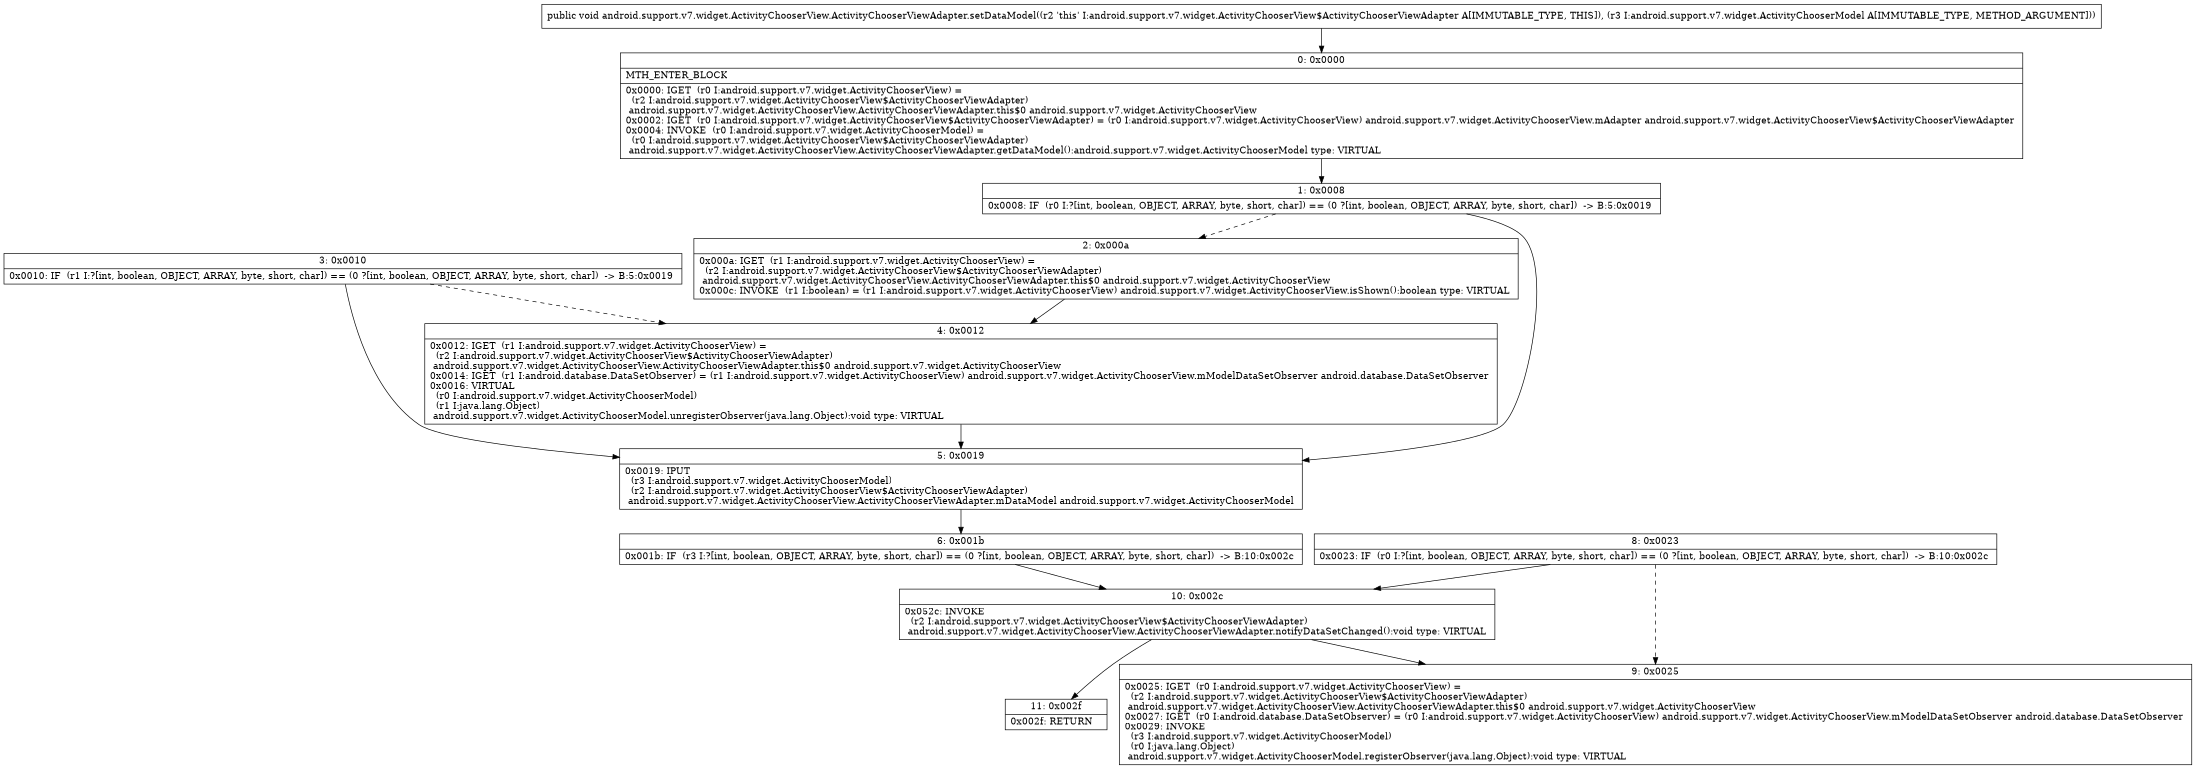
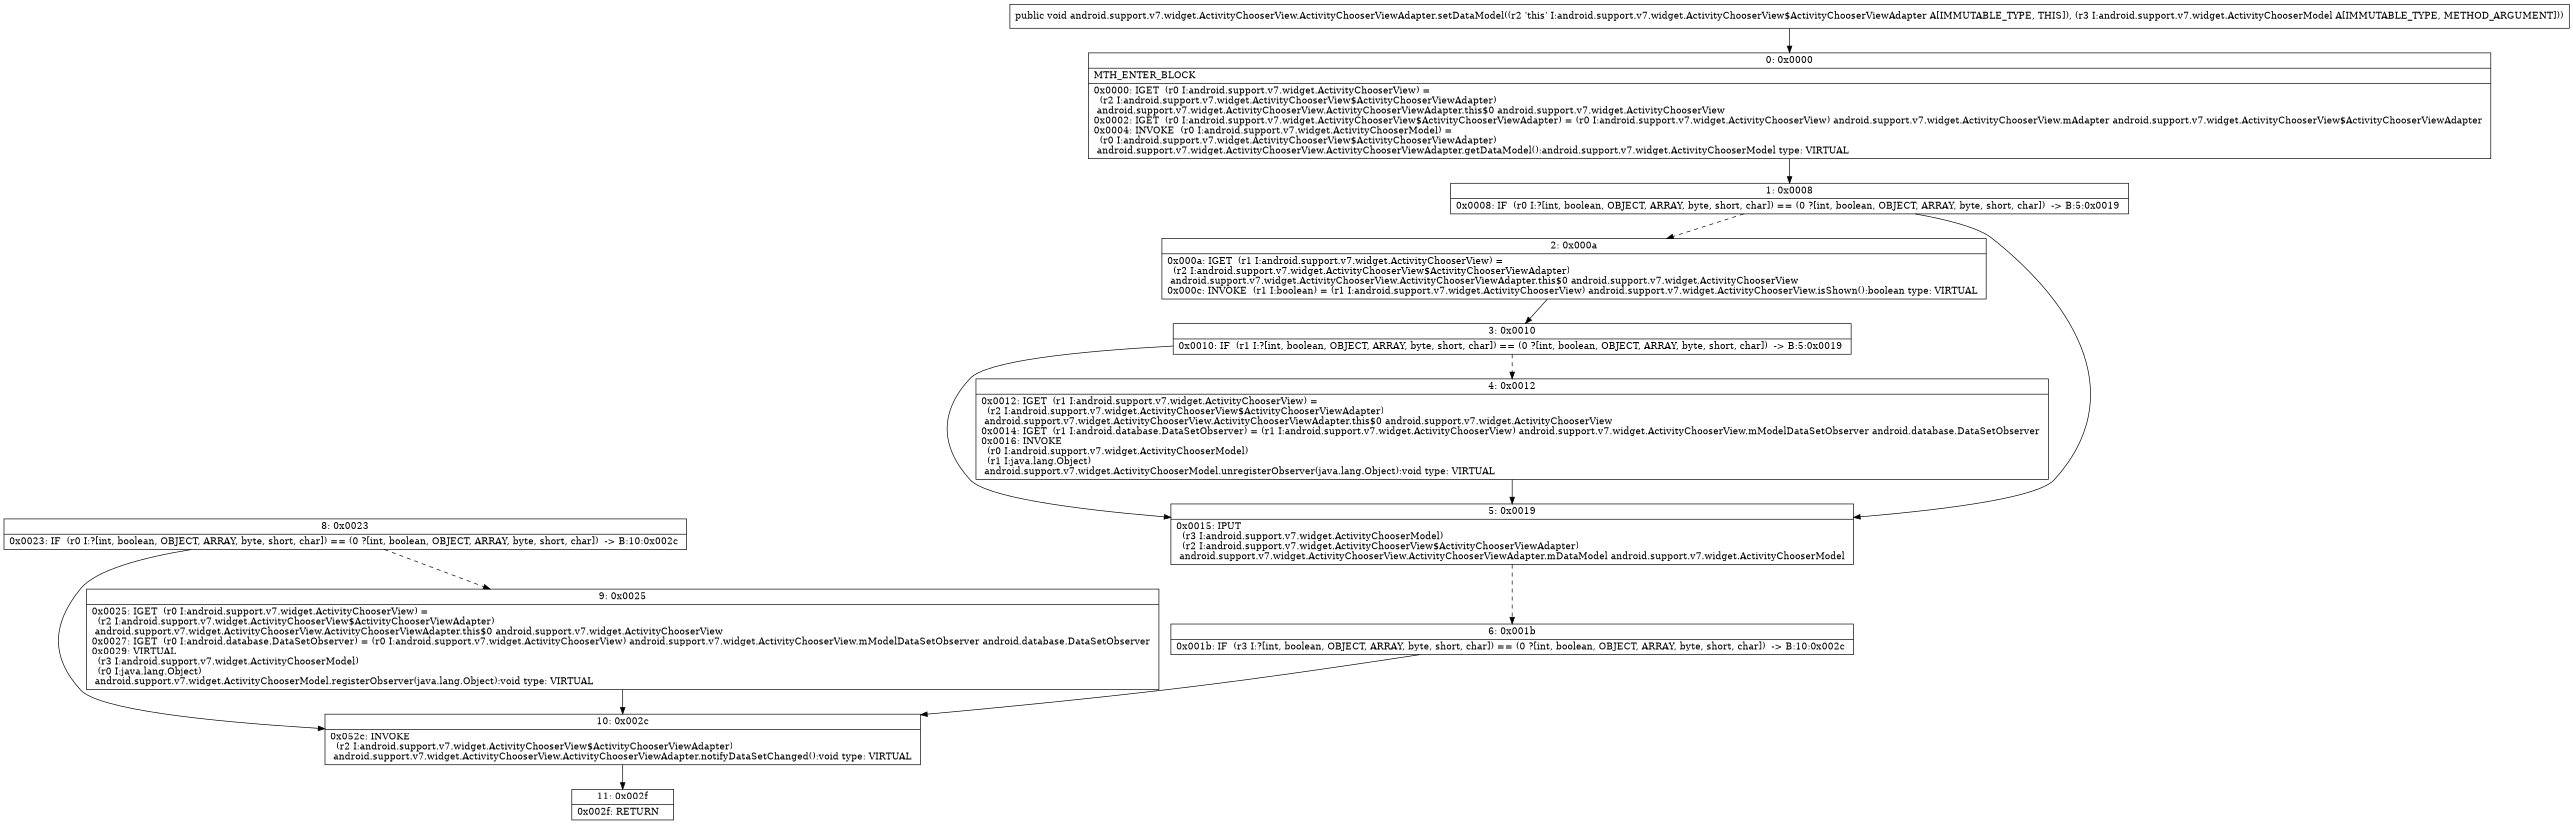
edge "2: 0x000a" -> "4: 0x0012": now "2: 0x000a" -> "3: 0x0010"
node "4: 0x0012": text "0x0016: VIRTUAL" -> "0x0016: INVOKE"
node "5: 0x0019": text "0x0019: IPUT" -> "0x0015: IPUT"
edge "5: 0x0019" -> "6: 0x001b": style solid -> dashed
edge "10: 0x002c" -> "9: 0x0025": reversed
node "9: 0x0025": text "0x0029: INVOKE" -> "0x0029: VIRTUAL"
